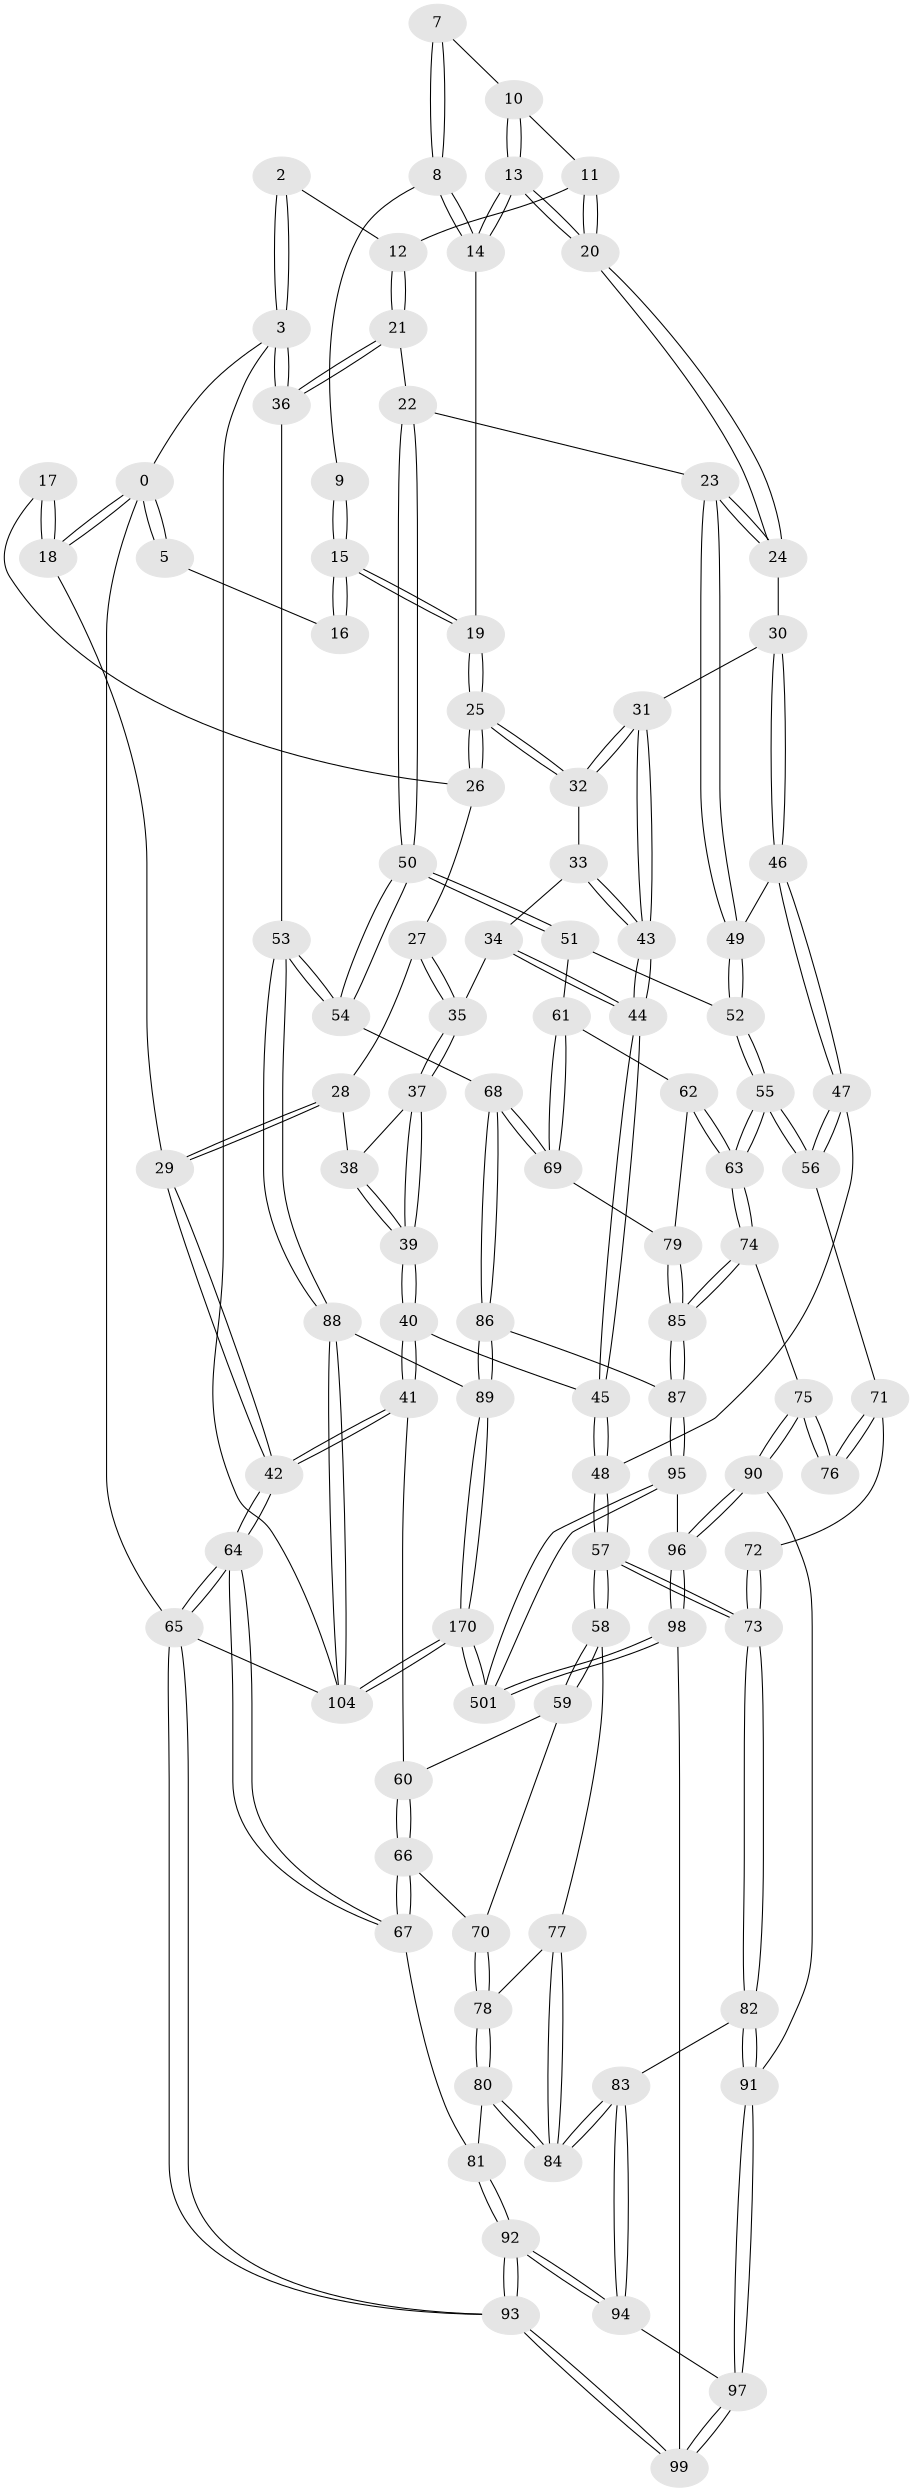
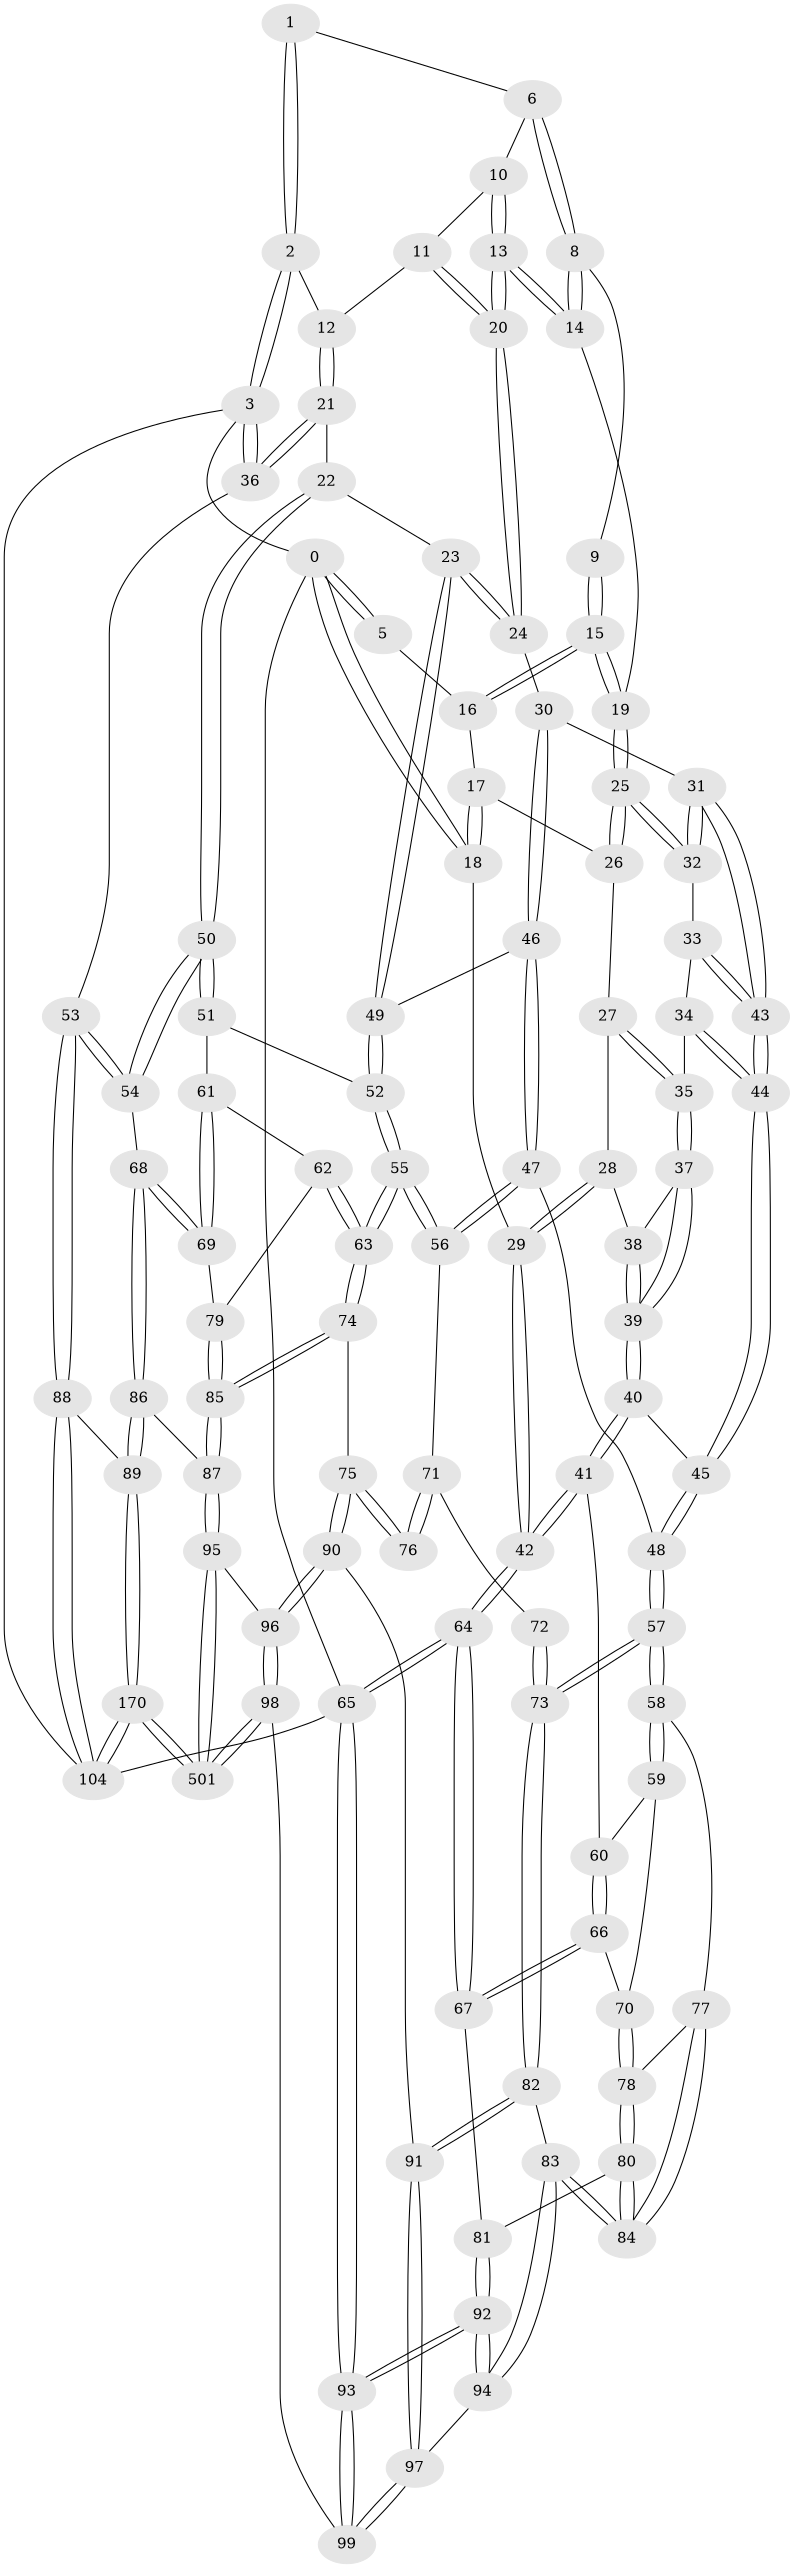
node "1": added
node "7": label "7" -> "6"
edge "16" -- "17": added
